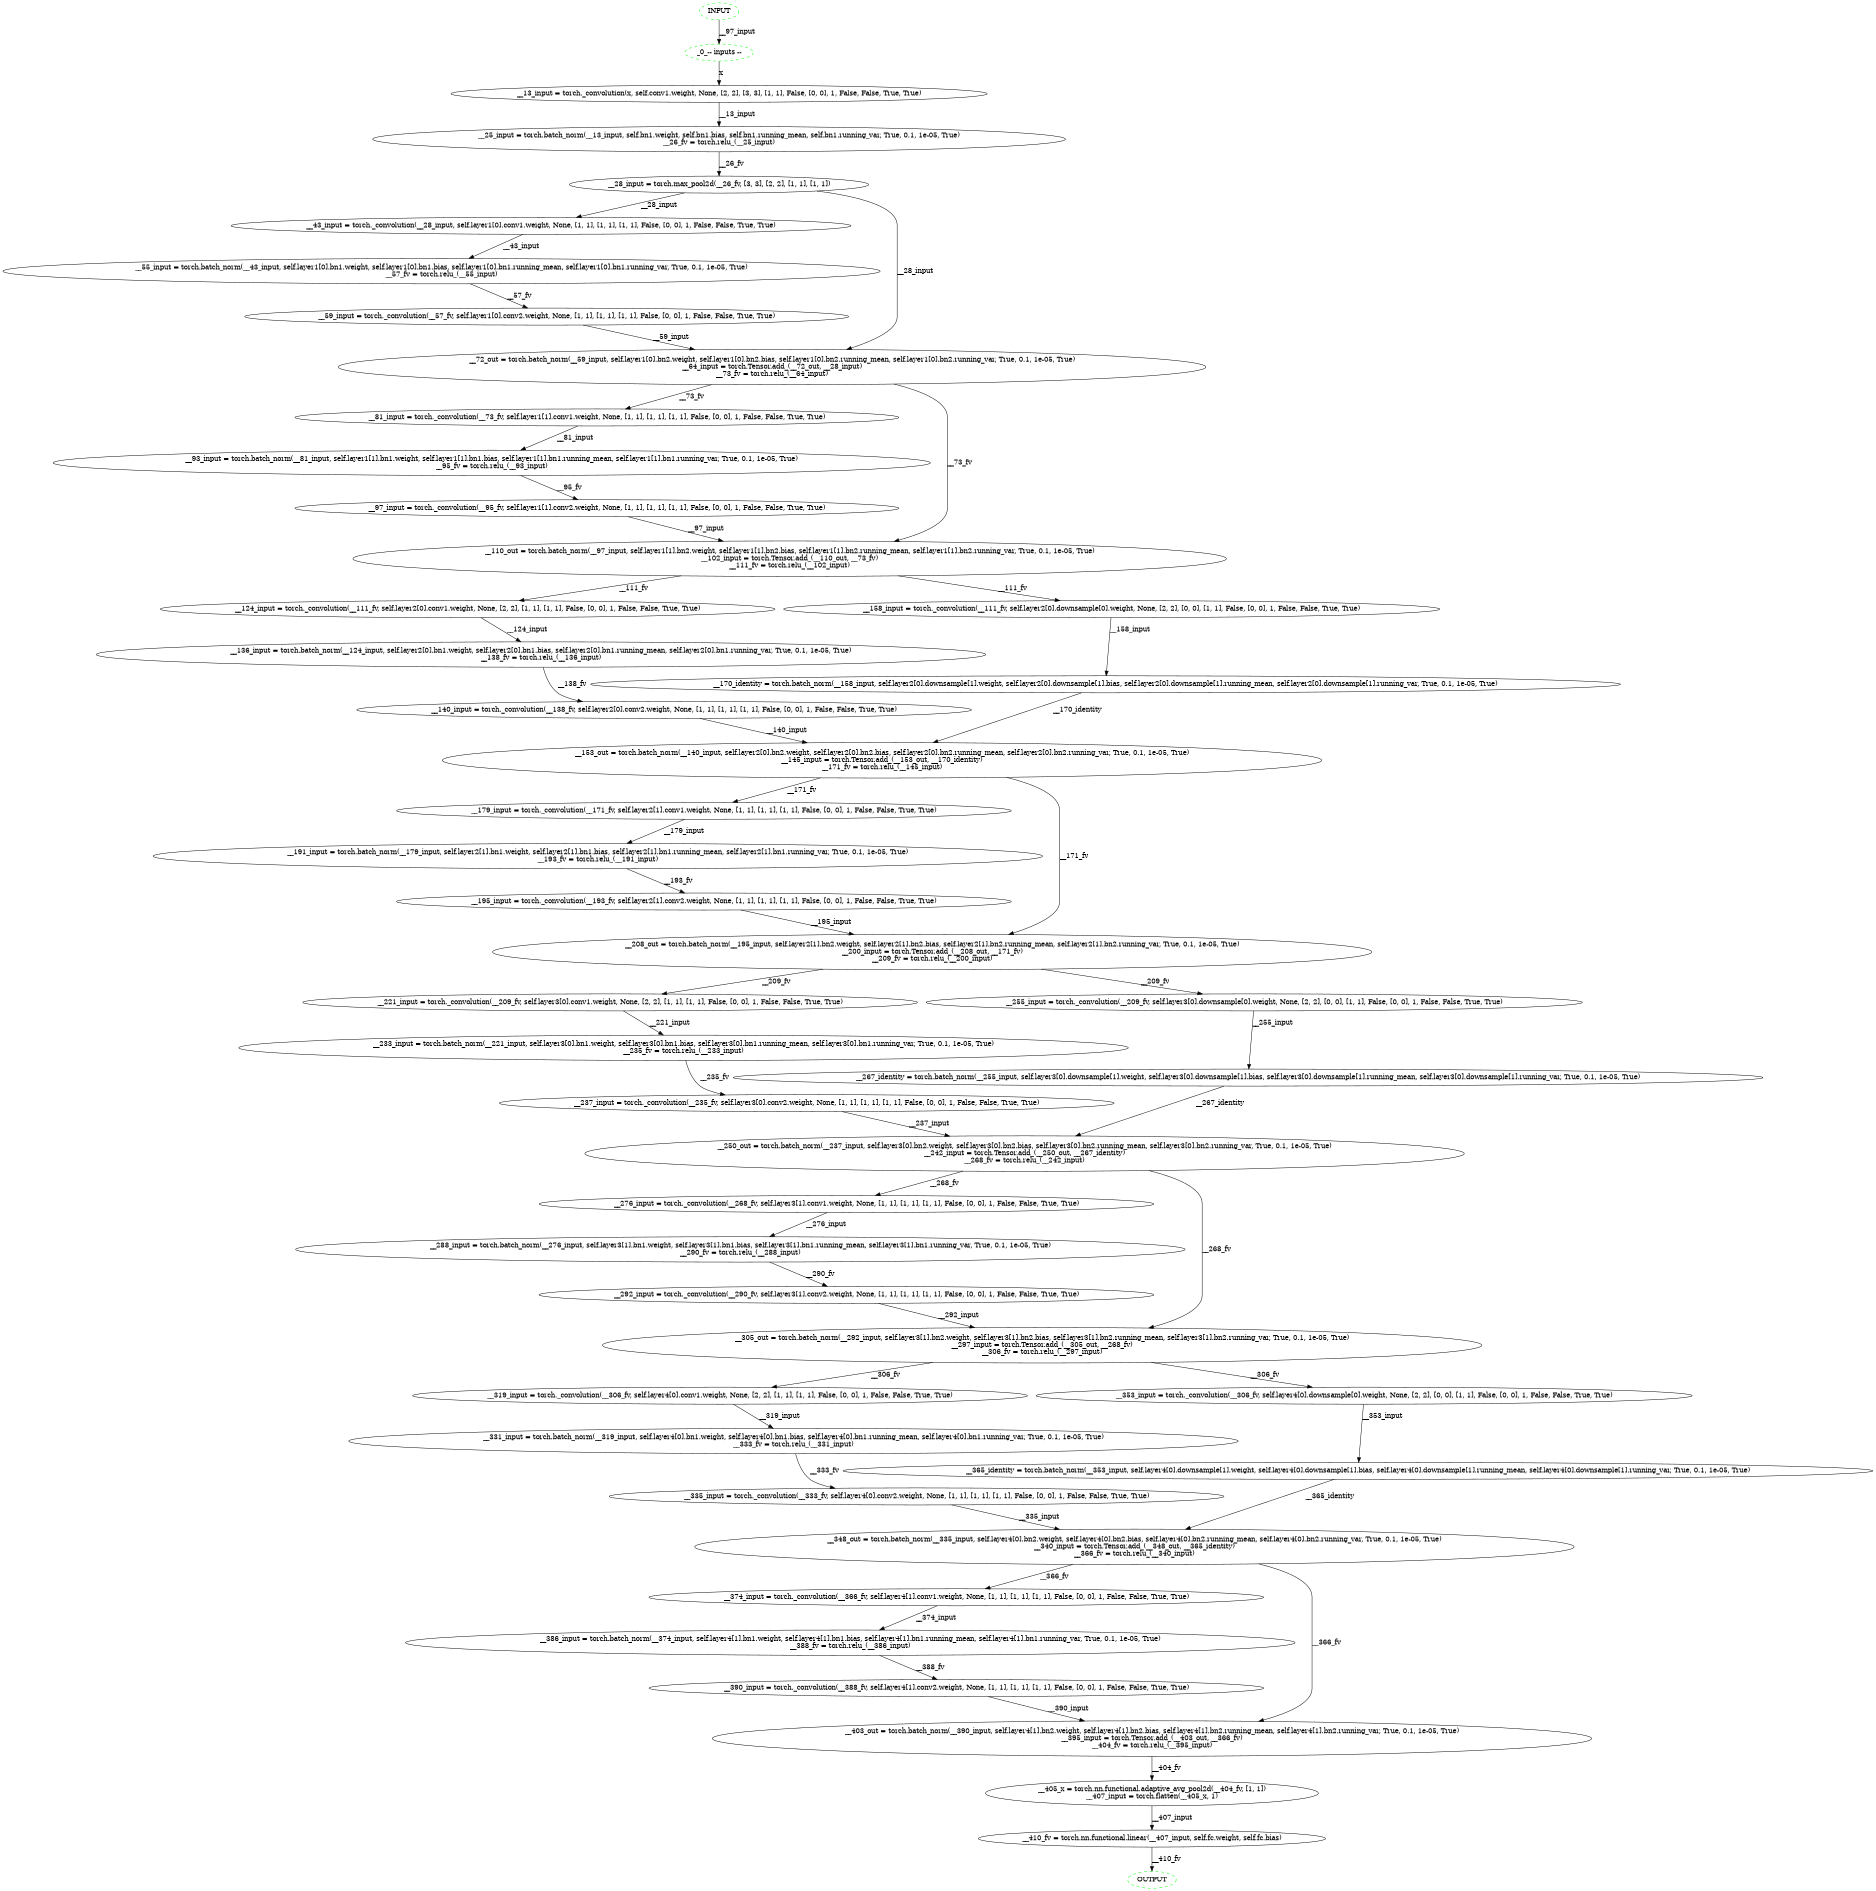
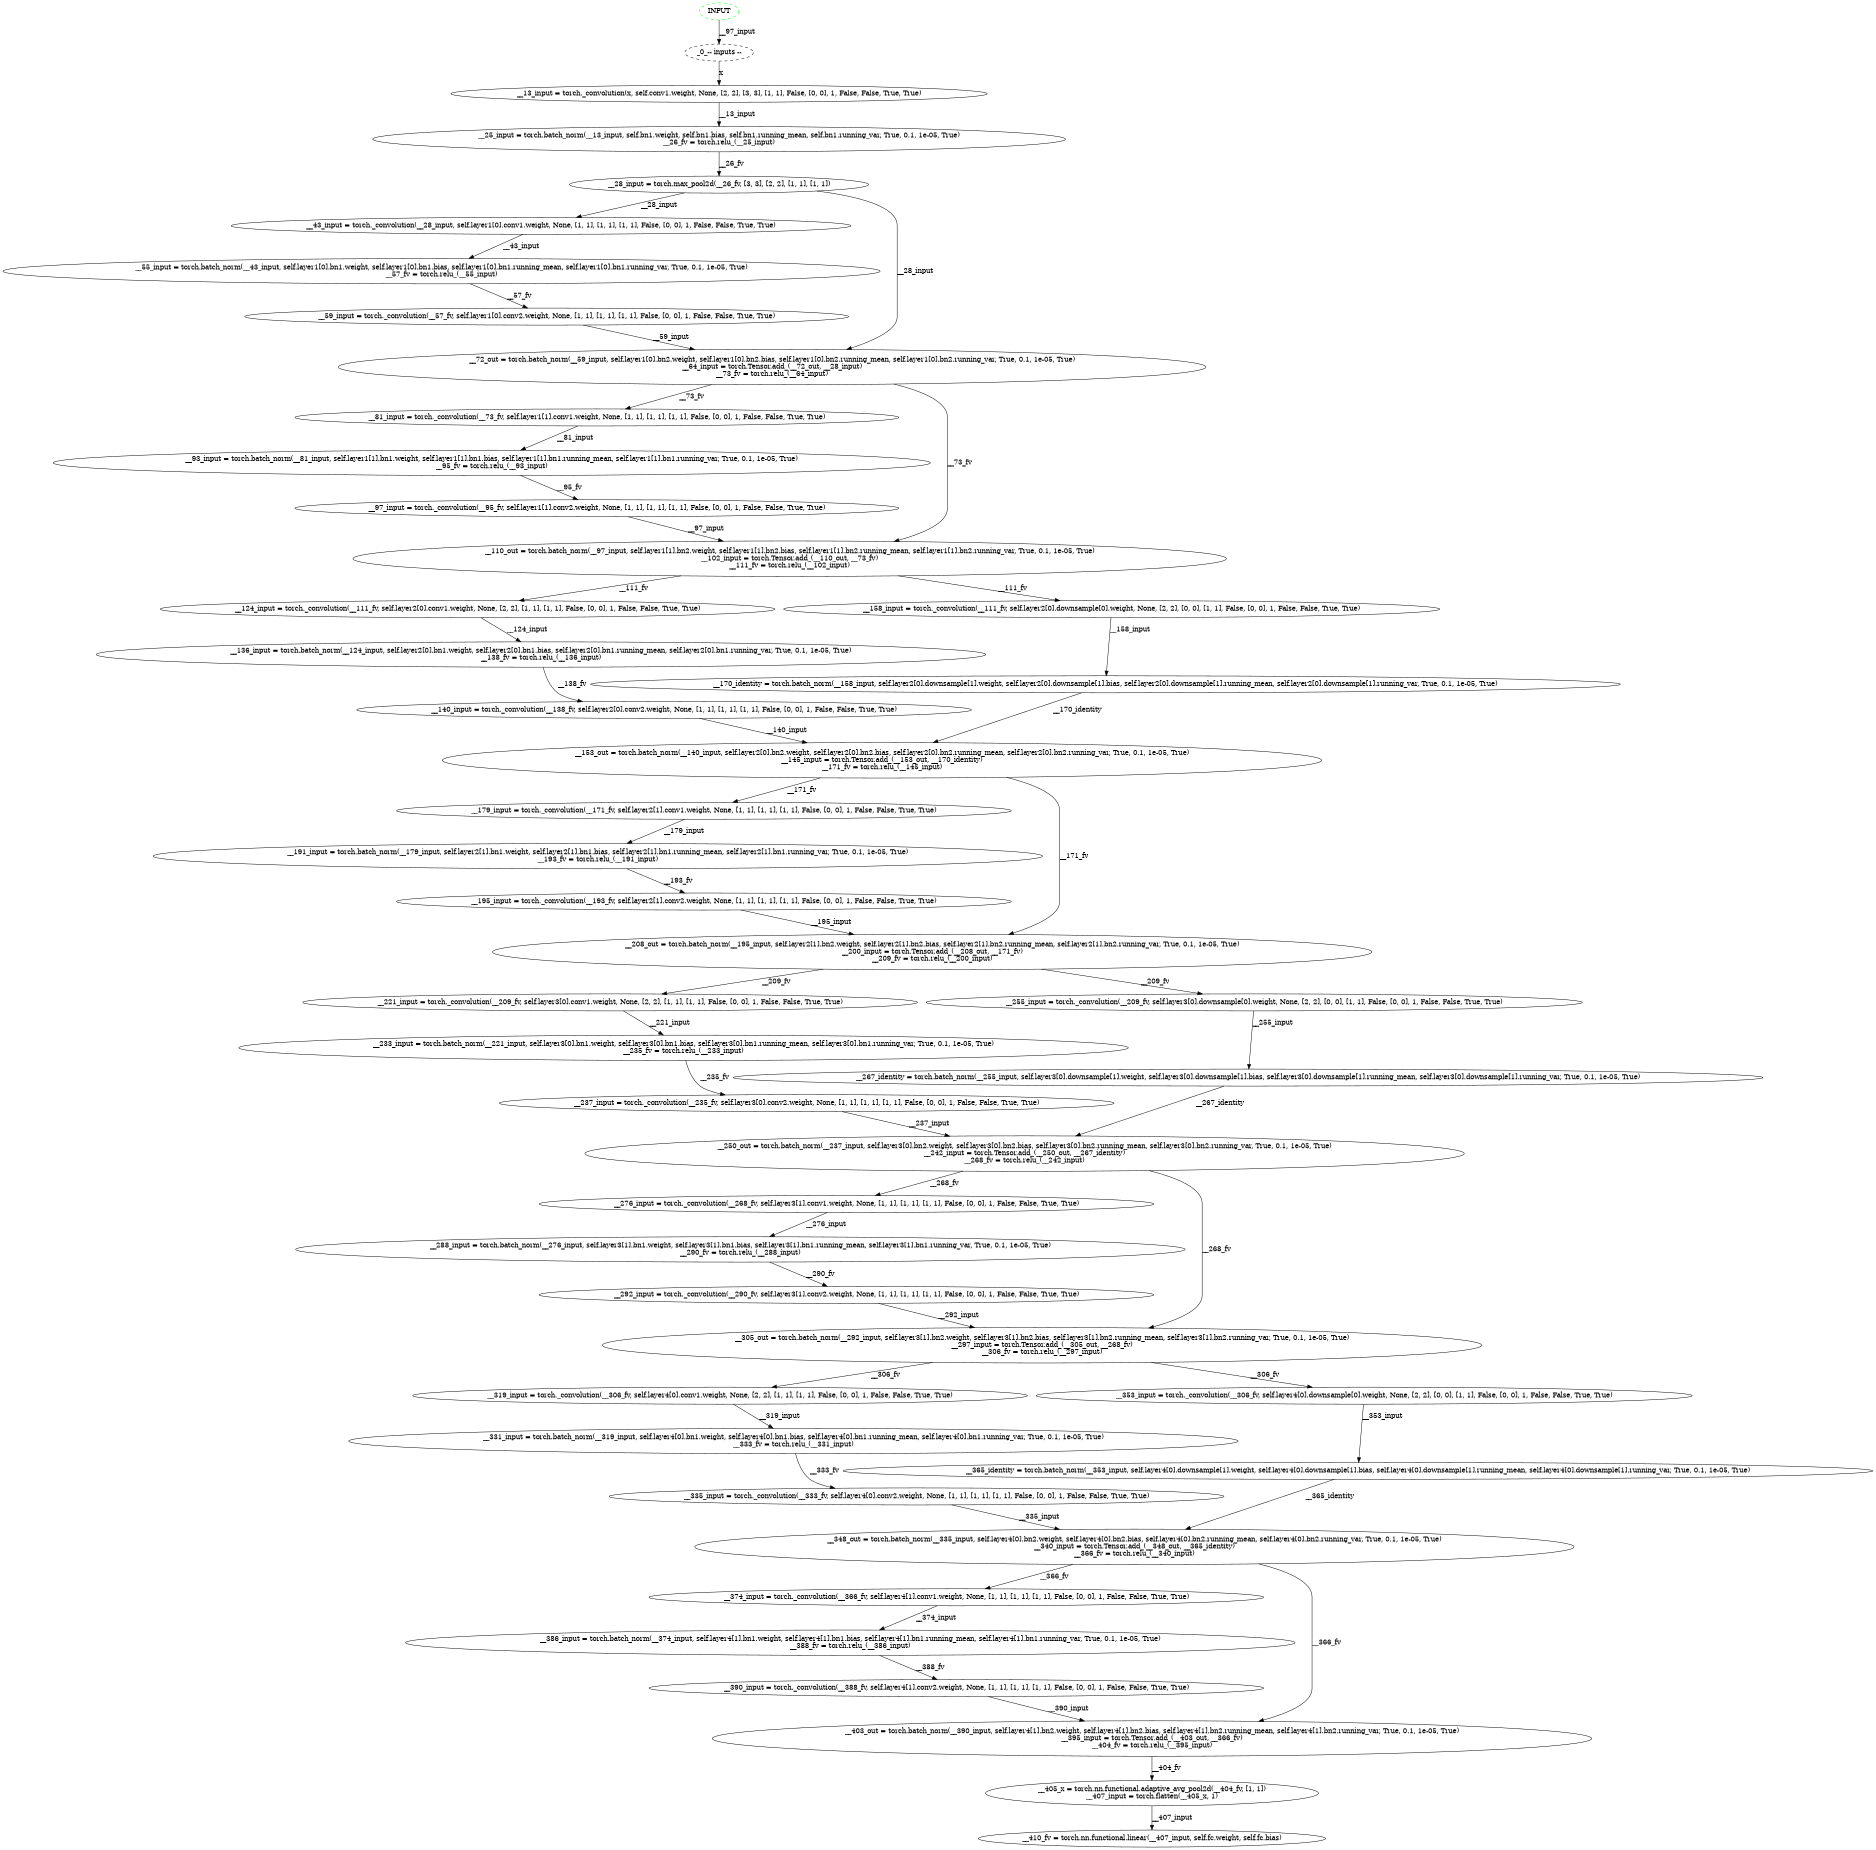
node "_0_-- inputs --": color green -> black
node "OUTPUT": removed
